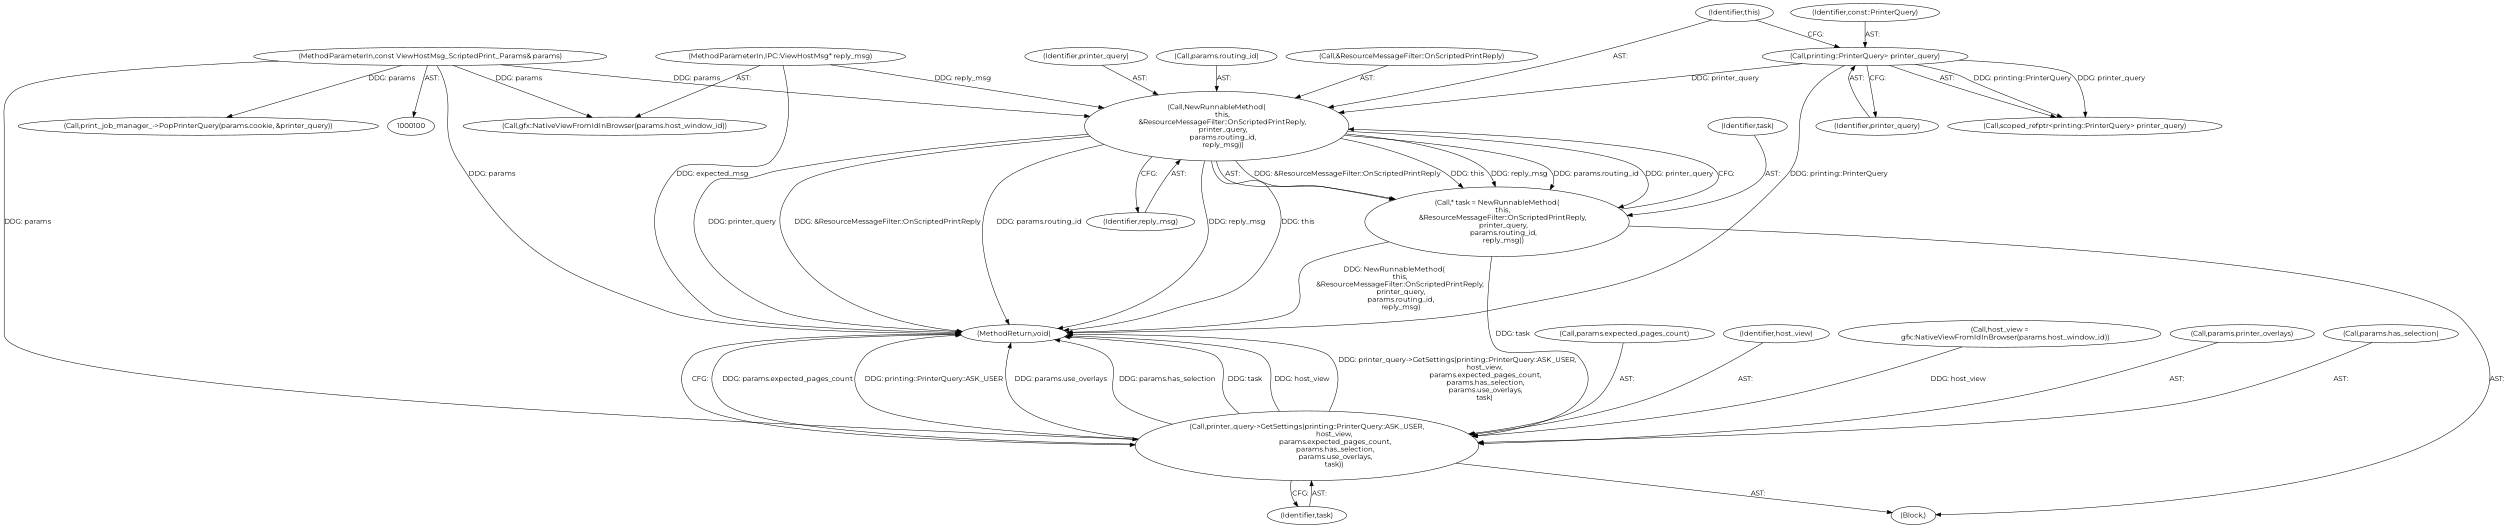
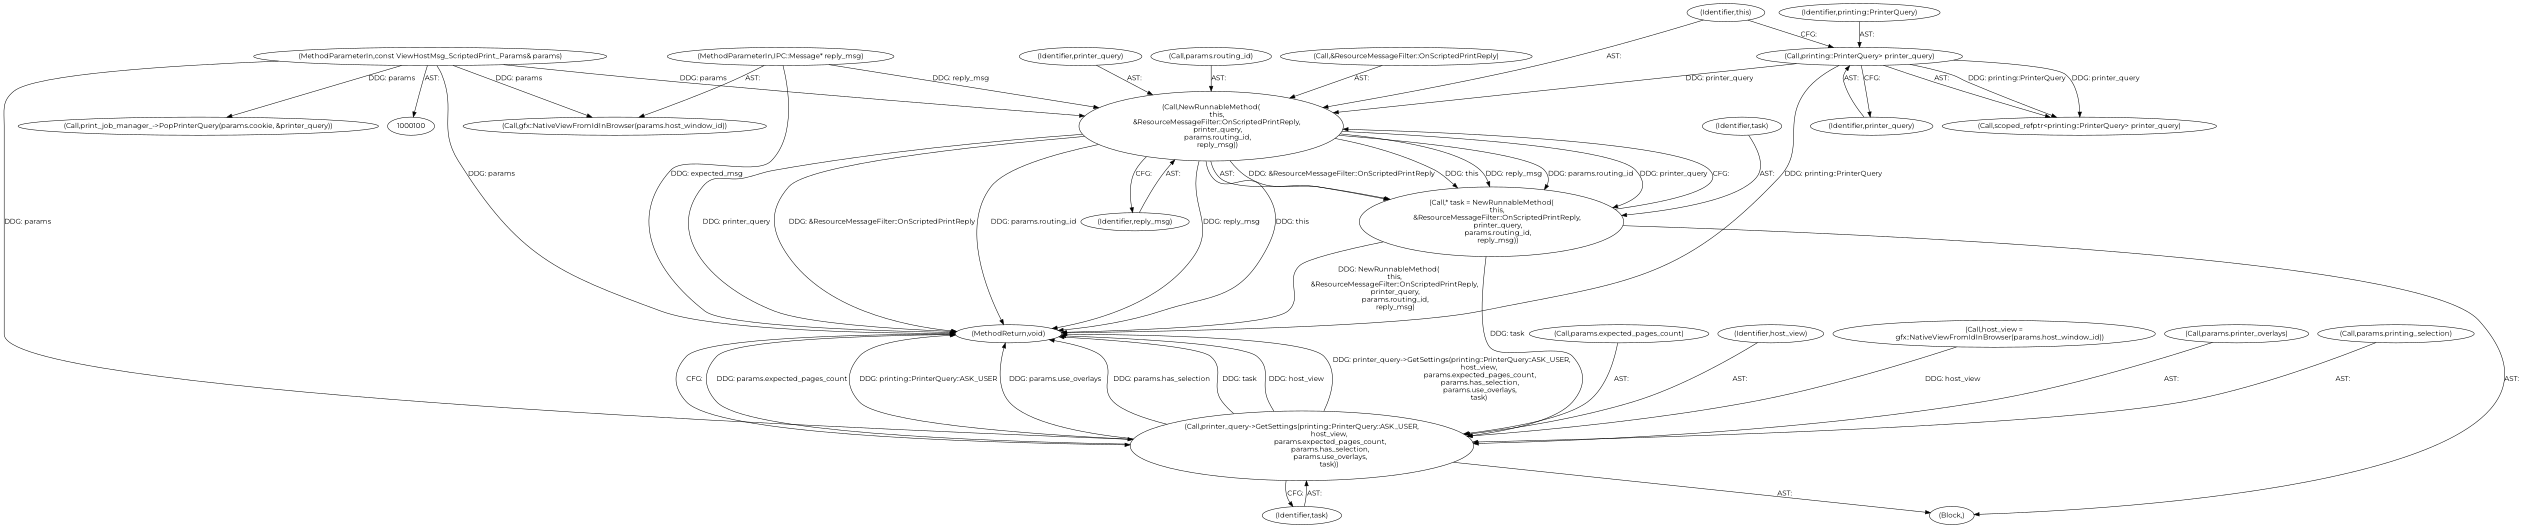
node "(Identifier,const::PrinterQuery)": label "(Identifier,const::PrinterQuery)" -> "(Identifier,printing::PrinterQuery)"
node "(MethodParameterIn,IPC::ViewHostMsg* reply_msg)": label "(MethodParameterIn,IPC::ViewHostMsg* reply_msg)" -> "(MethodParameterIn,IPC::Message* reply_msg)"
node "(Call,params.has_selection)": label "(Call,params.has_selection)" -> "(Call,params.printing_selection)"
